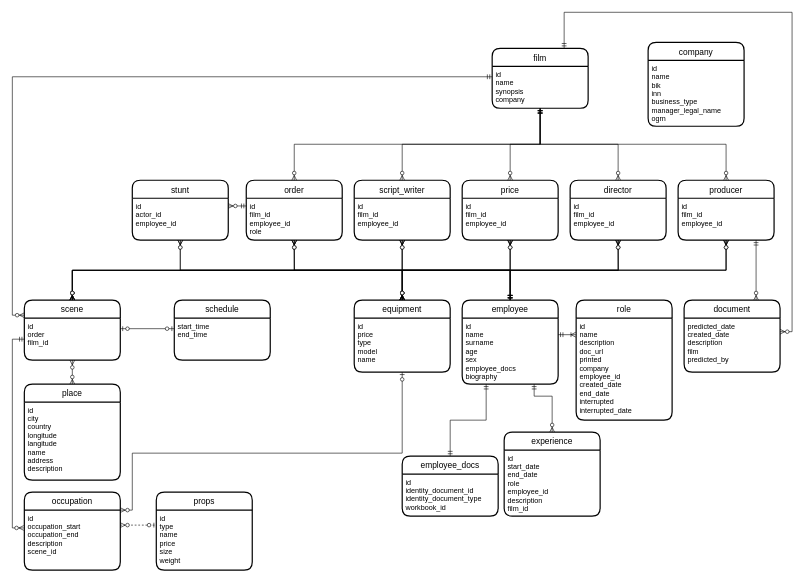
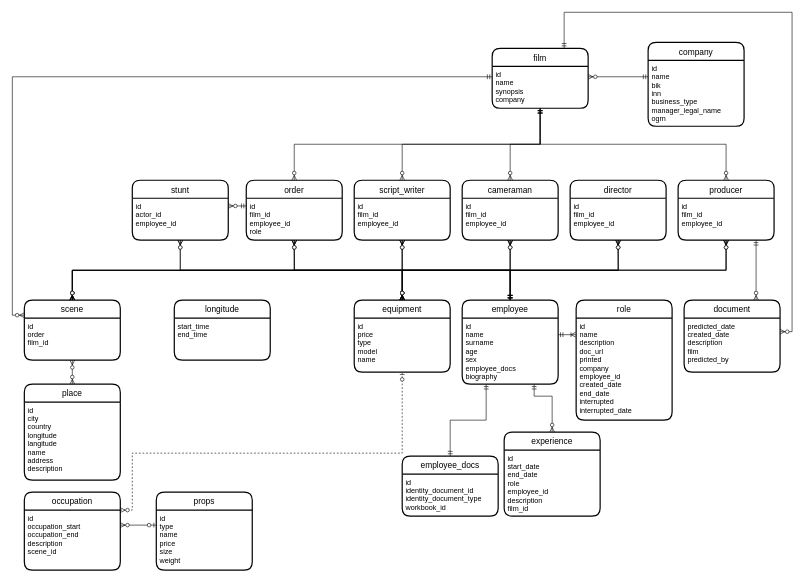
edge "id name synopsis company" -- "id name bik inn business_type manager_legal_name ogrn": added
edge "id name synopsis company" -- "director": removed
node "price": label "price" -> "cameraman"
node "schedule": label "schedule" -> "longitude"
edge "id order film_id" -- "start_time end_time": removed
edge "id order film_id" -- "id occupation_start occupation_end description scene_id": removed
edge "id price type model name" -- "id occupation_start occupation_end description scene_id": style solid -> dashed
edge "id occupation_start occupation_end description scene_id" -- "id type name price size weight": style dashed -> solid
